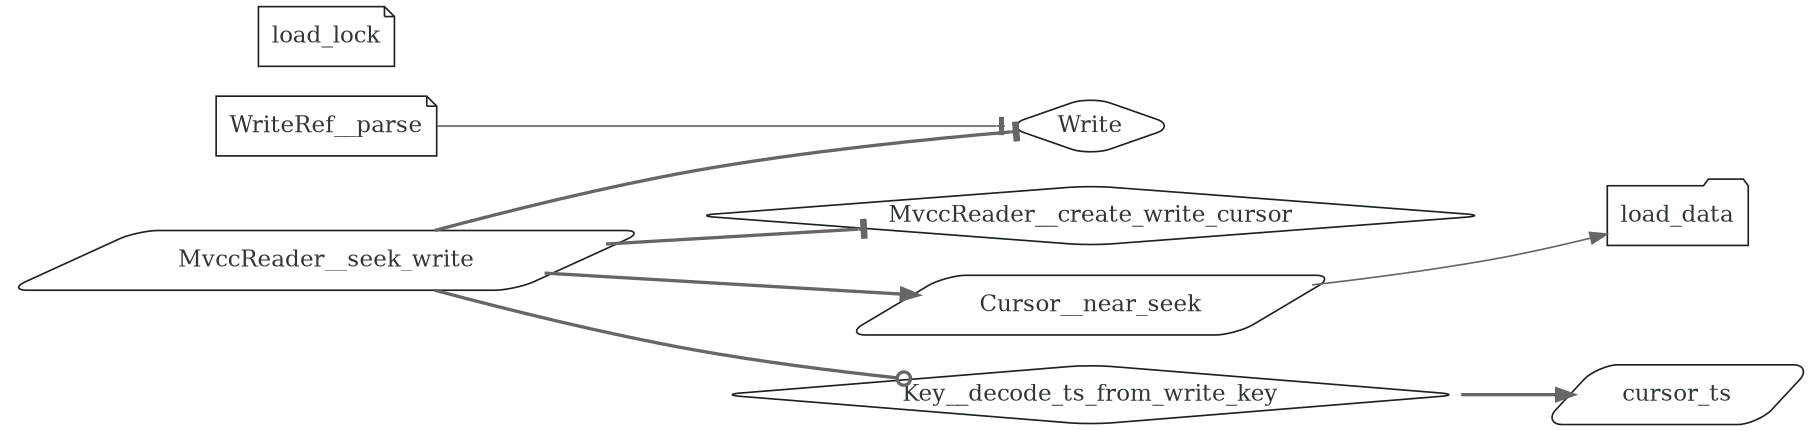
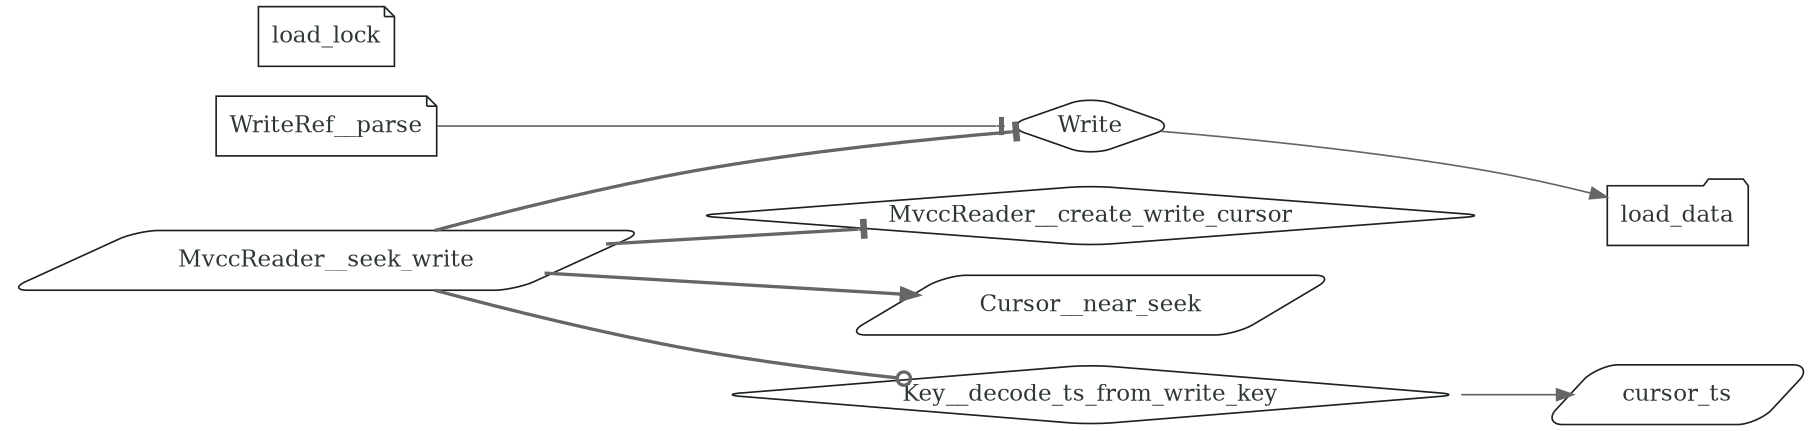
edge "Cursor__near_seek" -> "load_data": now "Write" -> "load_data"
edge "Key__decode_ts_from_write_key" -> "cursor_ts": style bold -> solid
